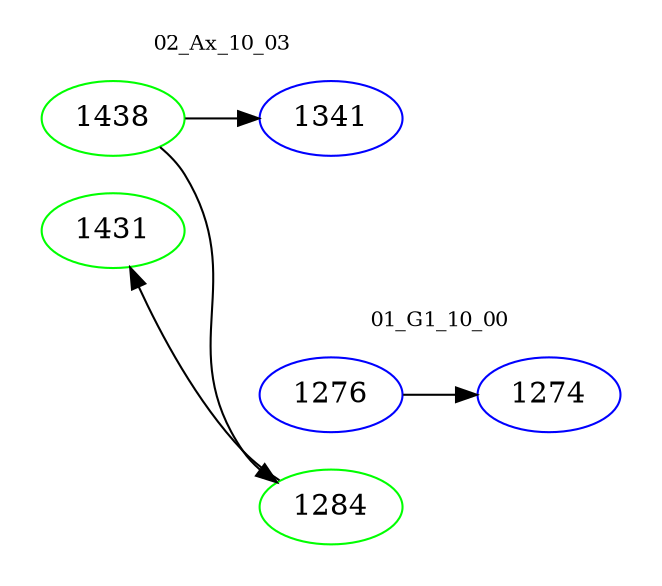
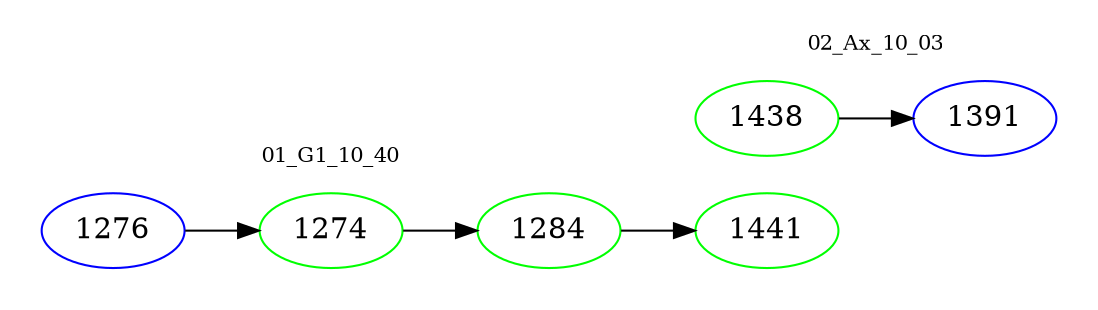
node "1341": label "1341" -> "1391"
node "1431": label "1431" -> "1441"
edge "1438" -> "1284": now "1274" -> "1284"
cluster "01_G1_10_00": label "01_G1_10_00" -> "01_G1_10_40"
node "1274": color blue -> green
